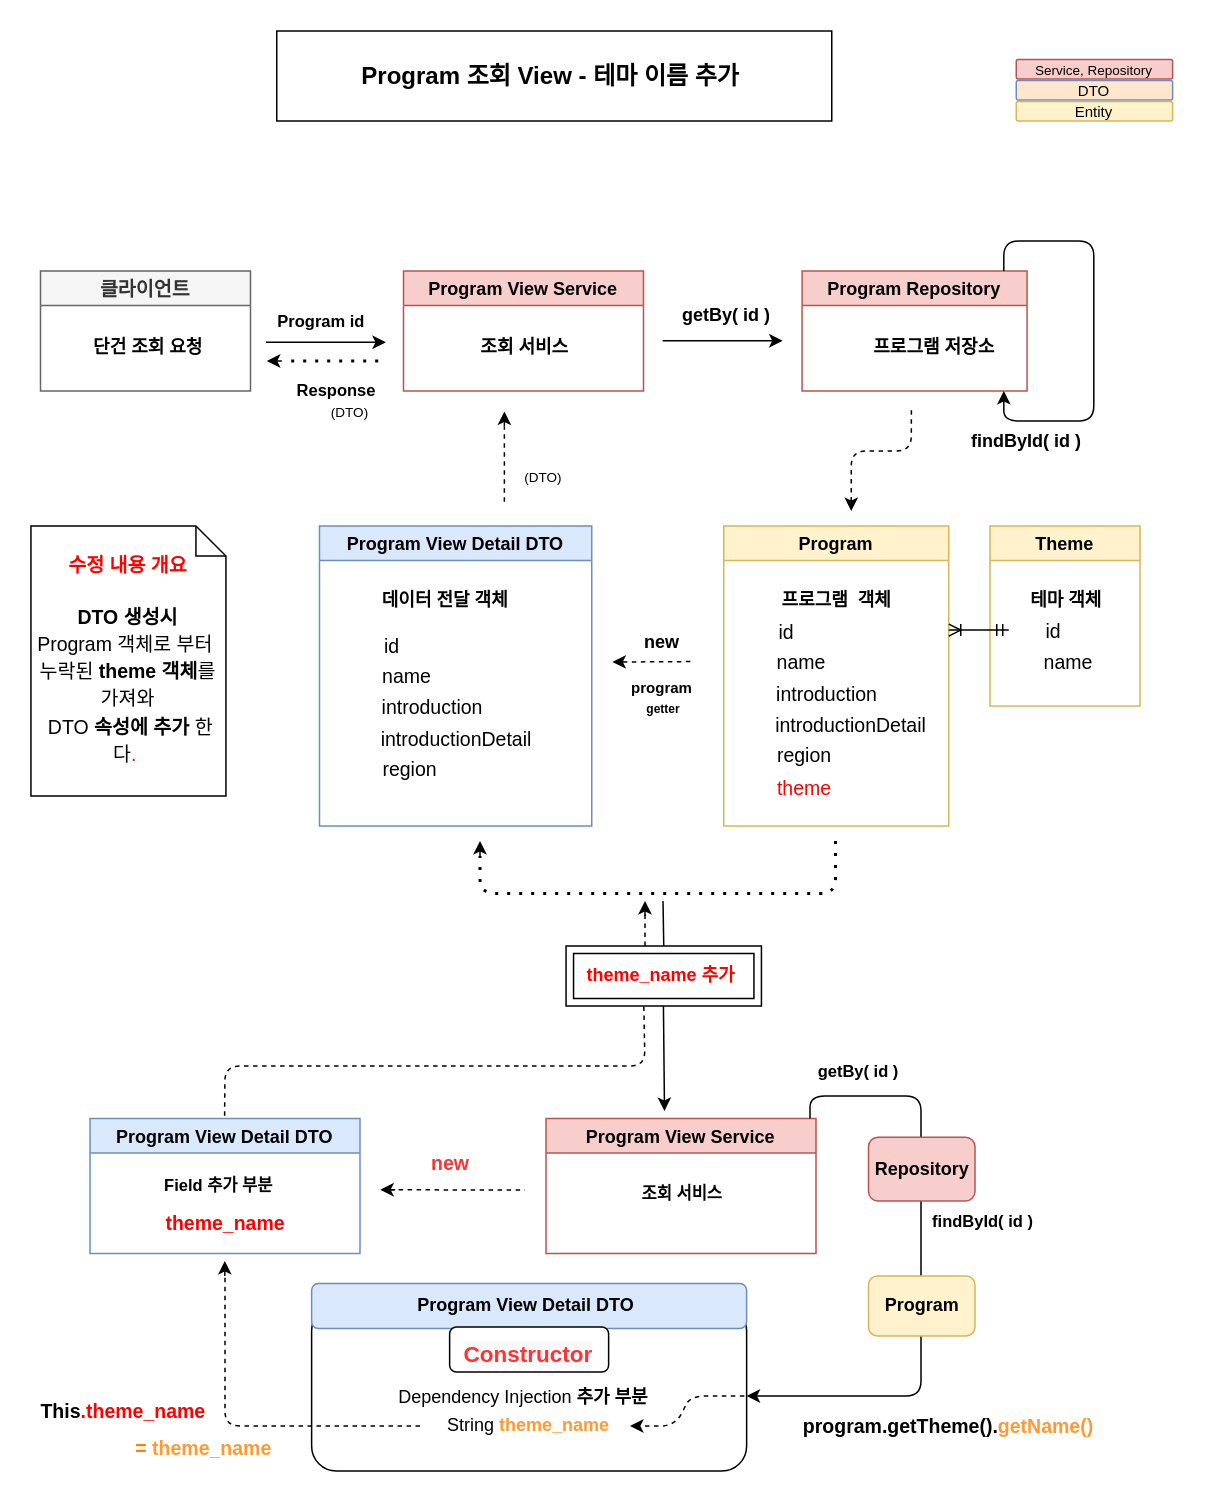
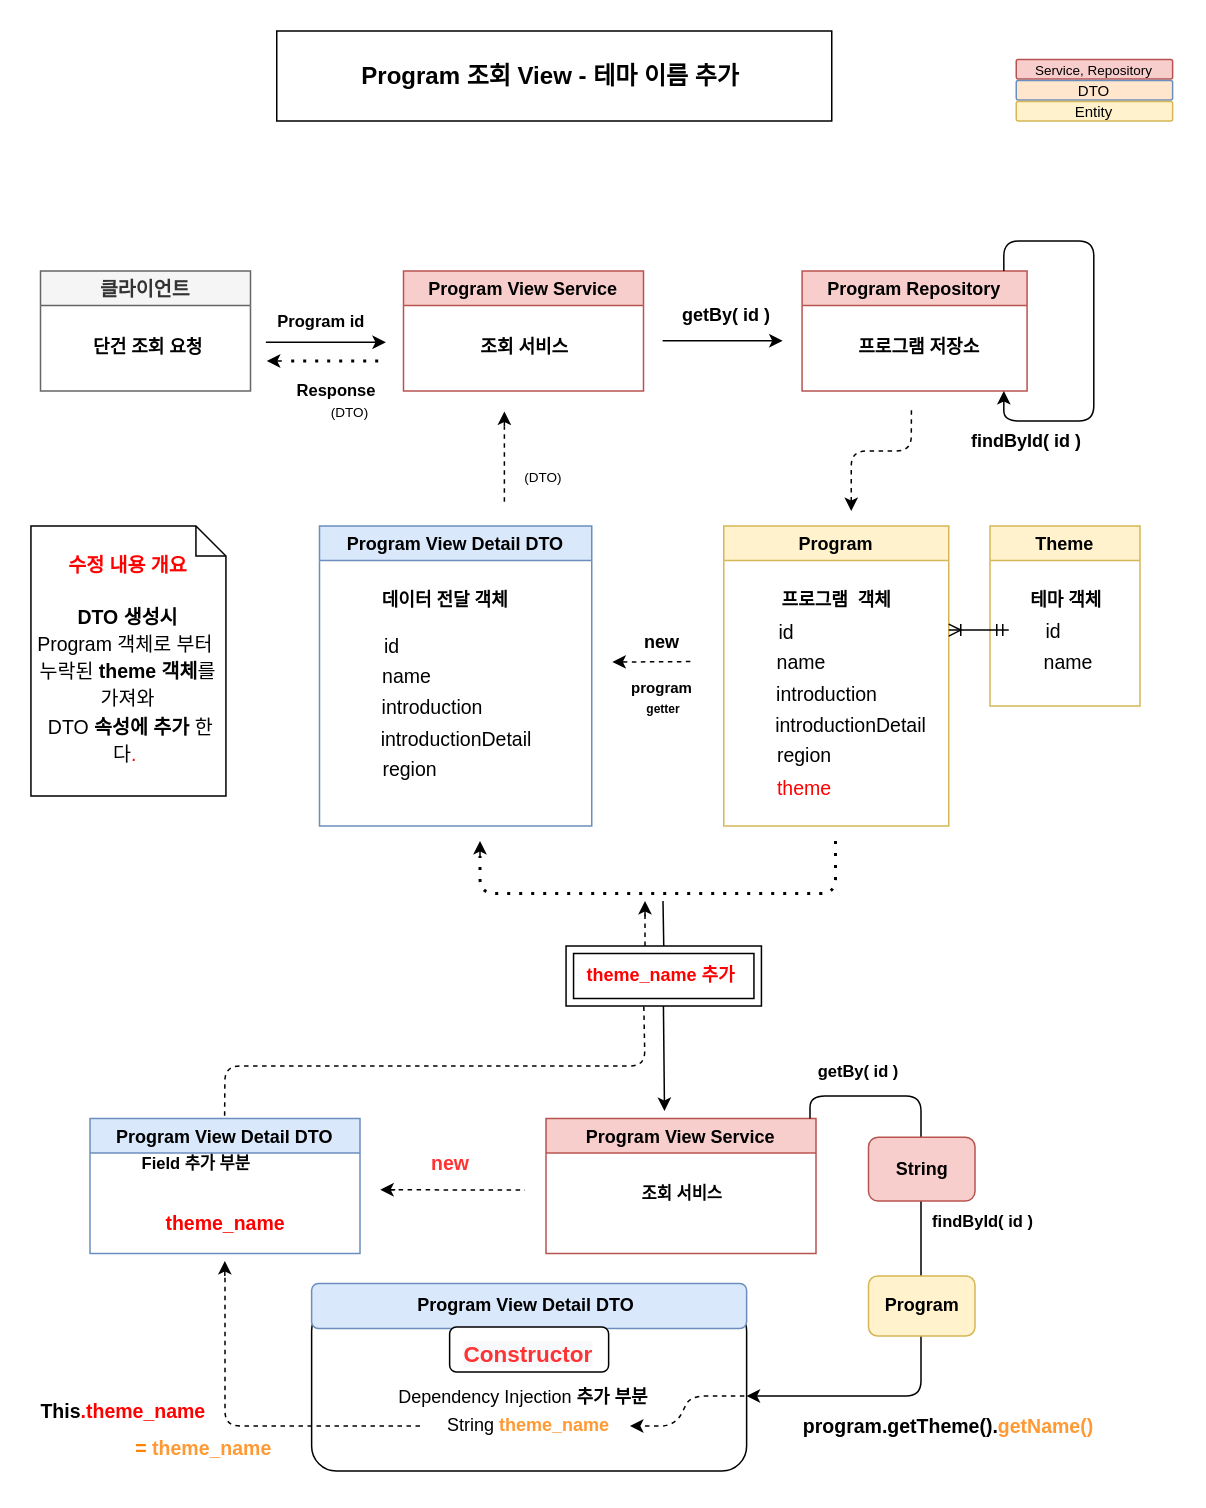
node "프로그램 저장소": moved (934, 347) -> (919, 347)
node "Repository": label "Repository" -> "String"
node "Field 추가 부분": moved (218, 1186) -> (195, 1163)
